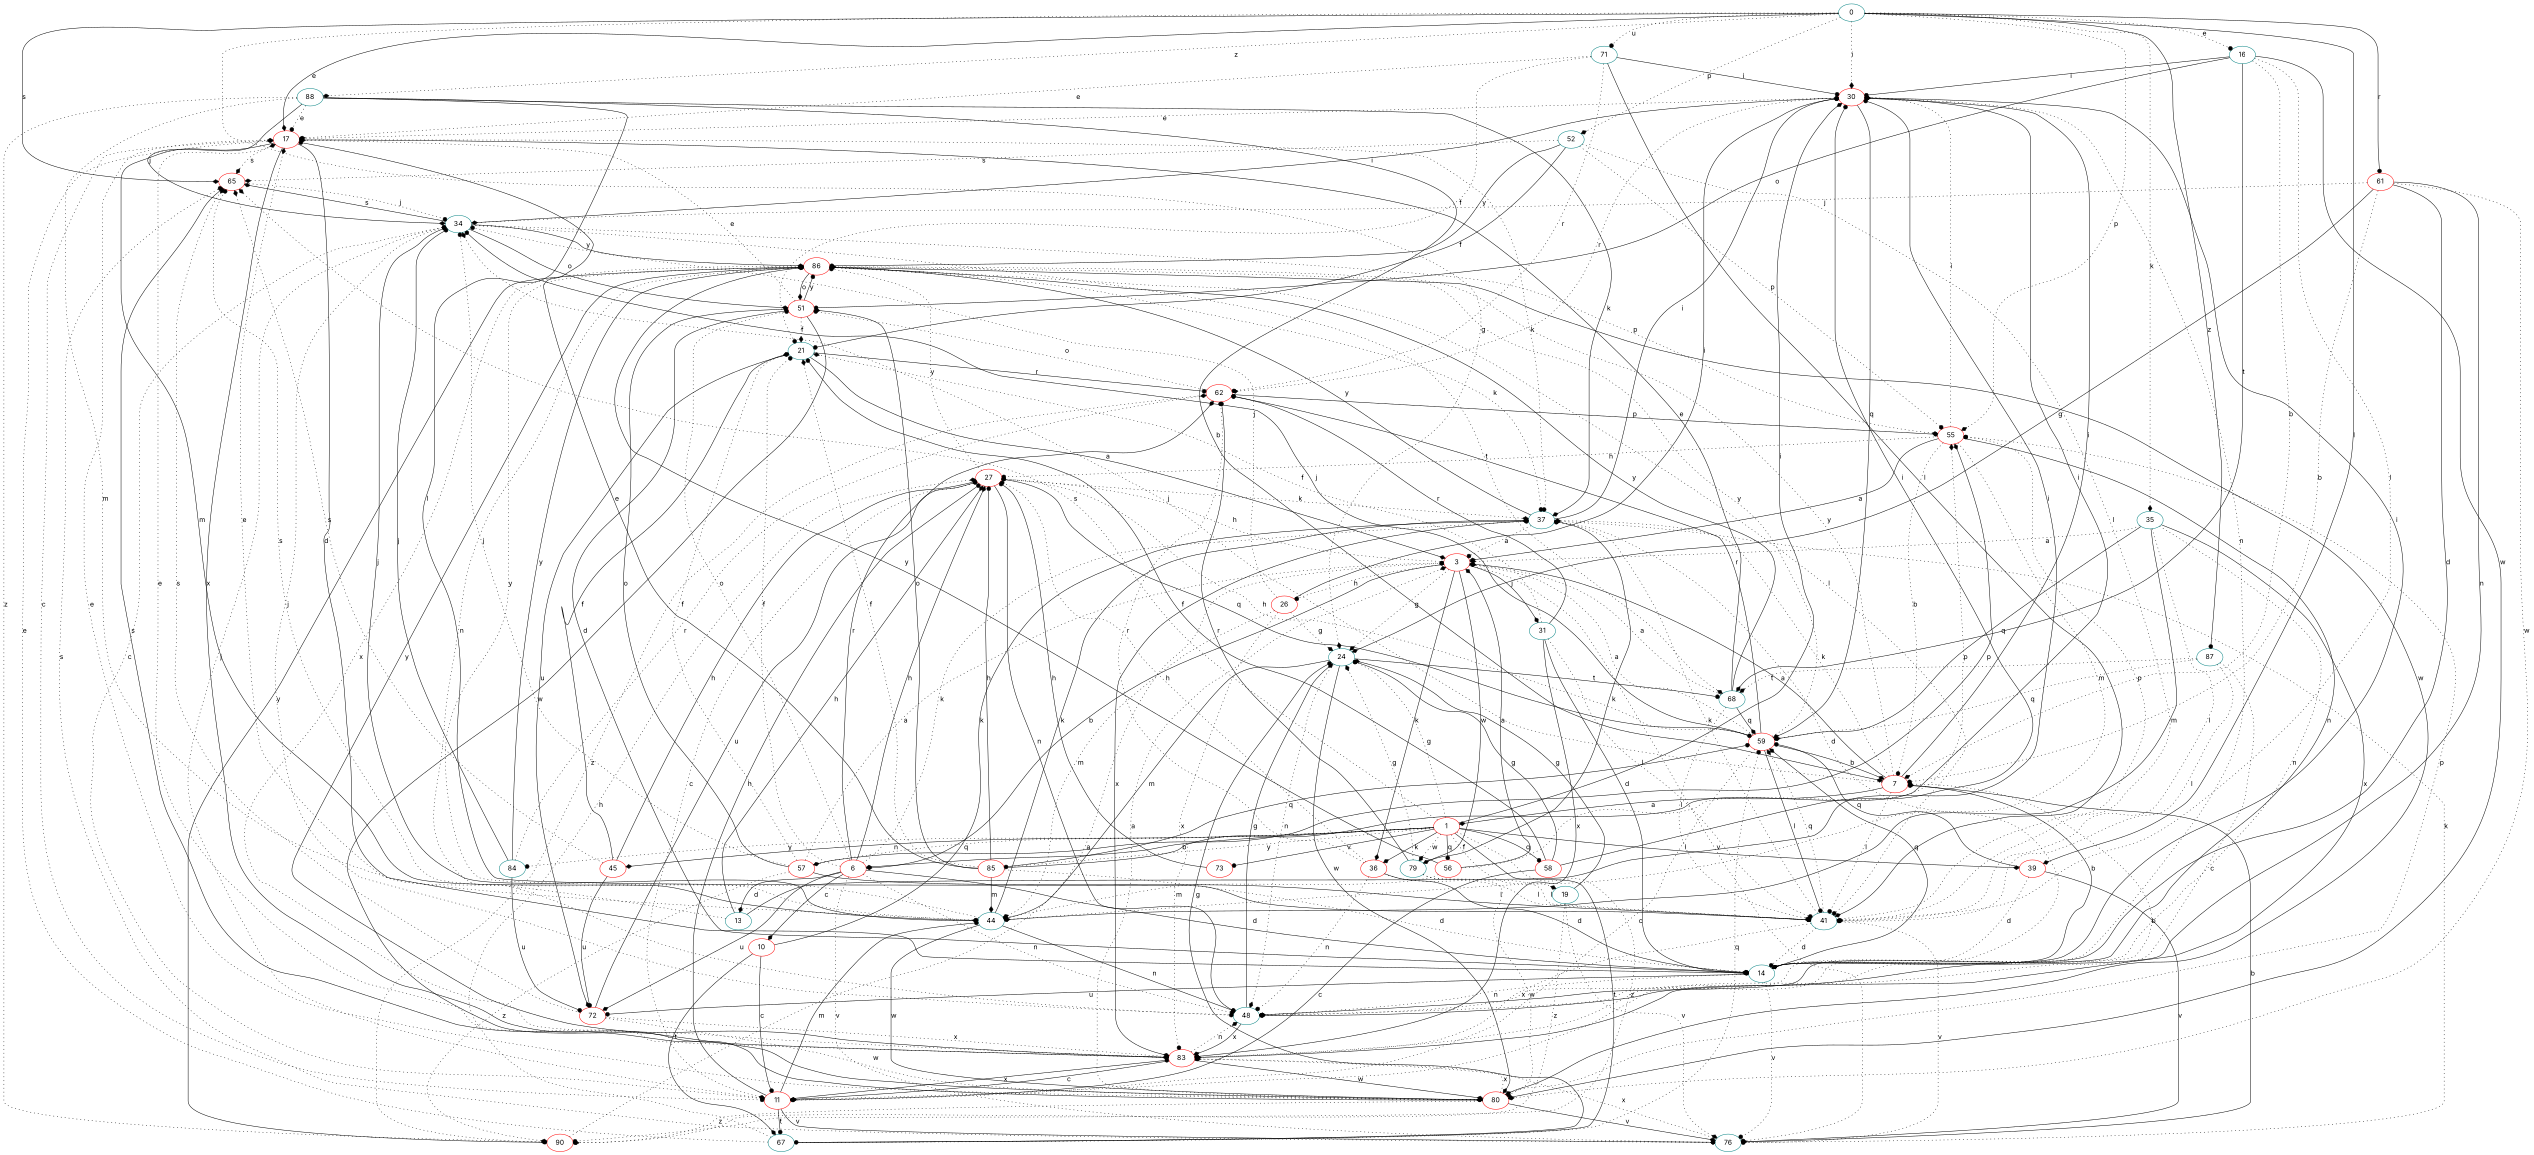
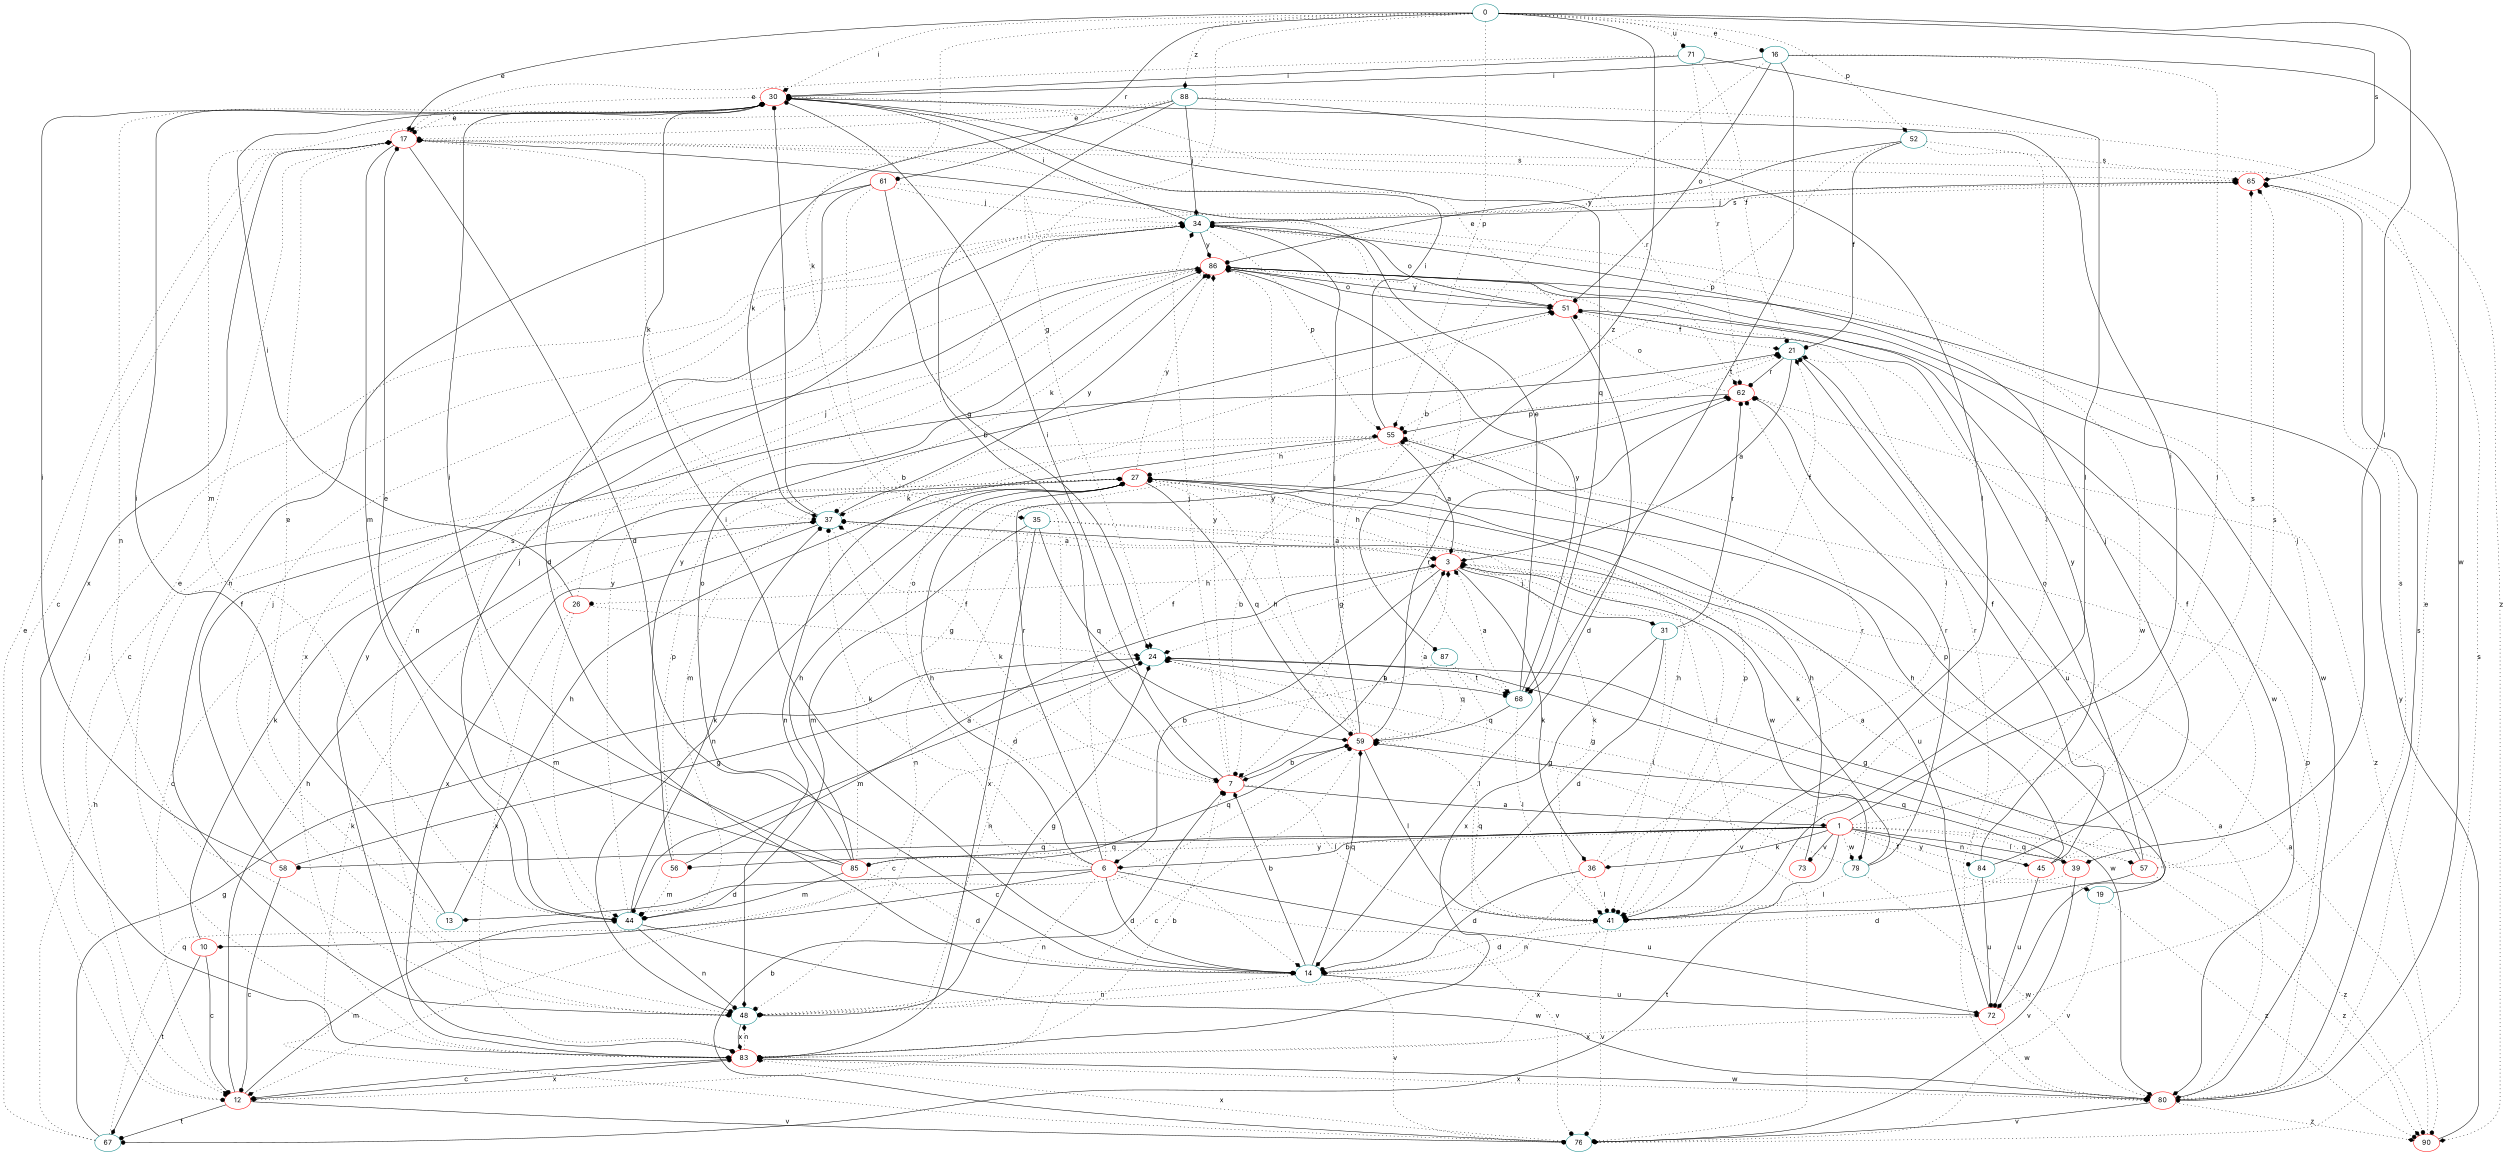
edge "55" -> "30": style dotted -> solid
edge "30" -> "59": now "30" -> "68"
node "11": label "11" -> "12"
